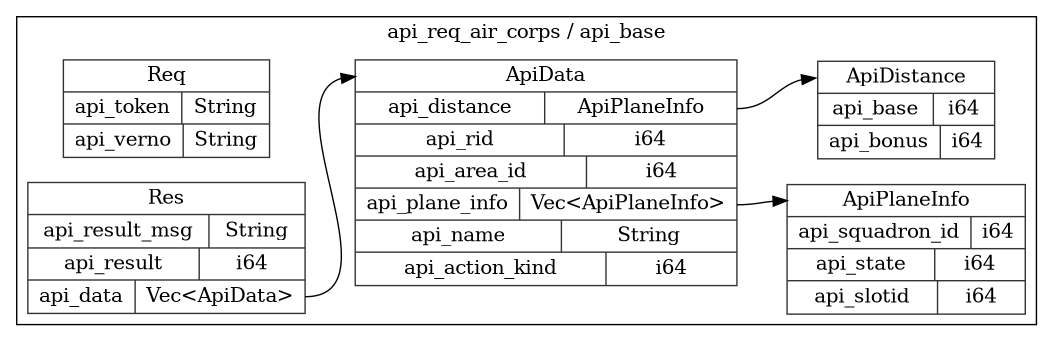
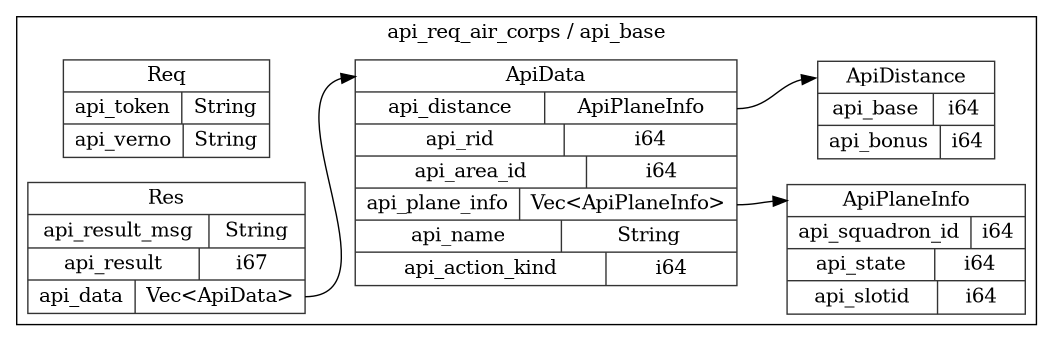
node "Res": text "i64" -> "i67"
